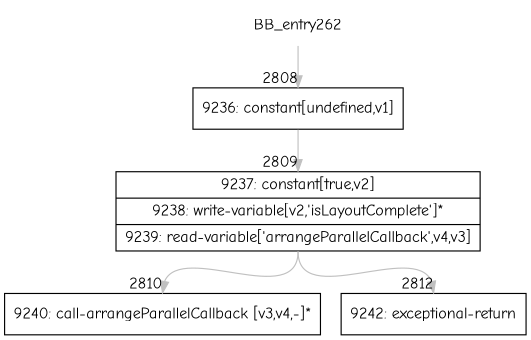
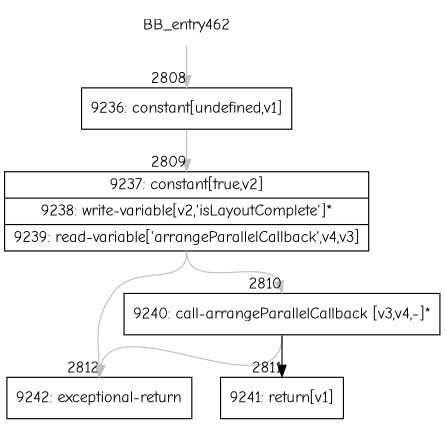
node "BB_entry262": label "BB_entry262" -> "BB_entry462"
edge "9240: call-arrangeParallelCallback [v3,v4,-]*" -> "9242: exceptional-return": added
node "9241: return[v1]": added
